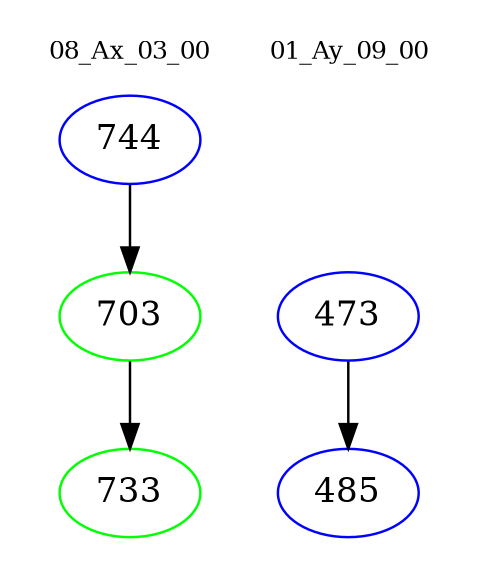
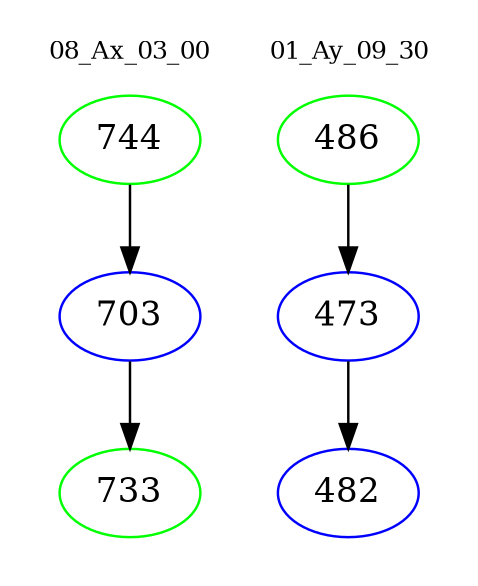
cluster "01_Ay_09_00": label "01_Ay_09_00" -> "01_Ay_09_30"
node "744": color blue -> green
node "486": added
node "703": color green -> blue
node "485": label "485" -> "482"
